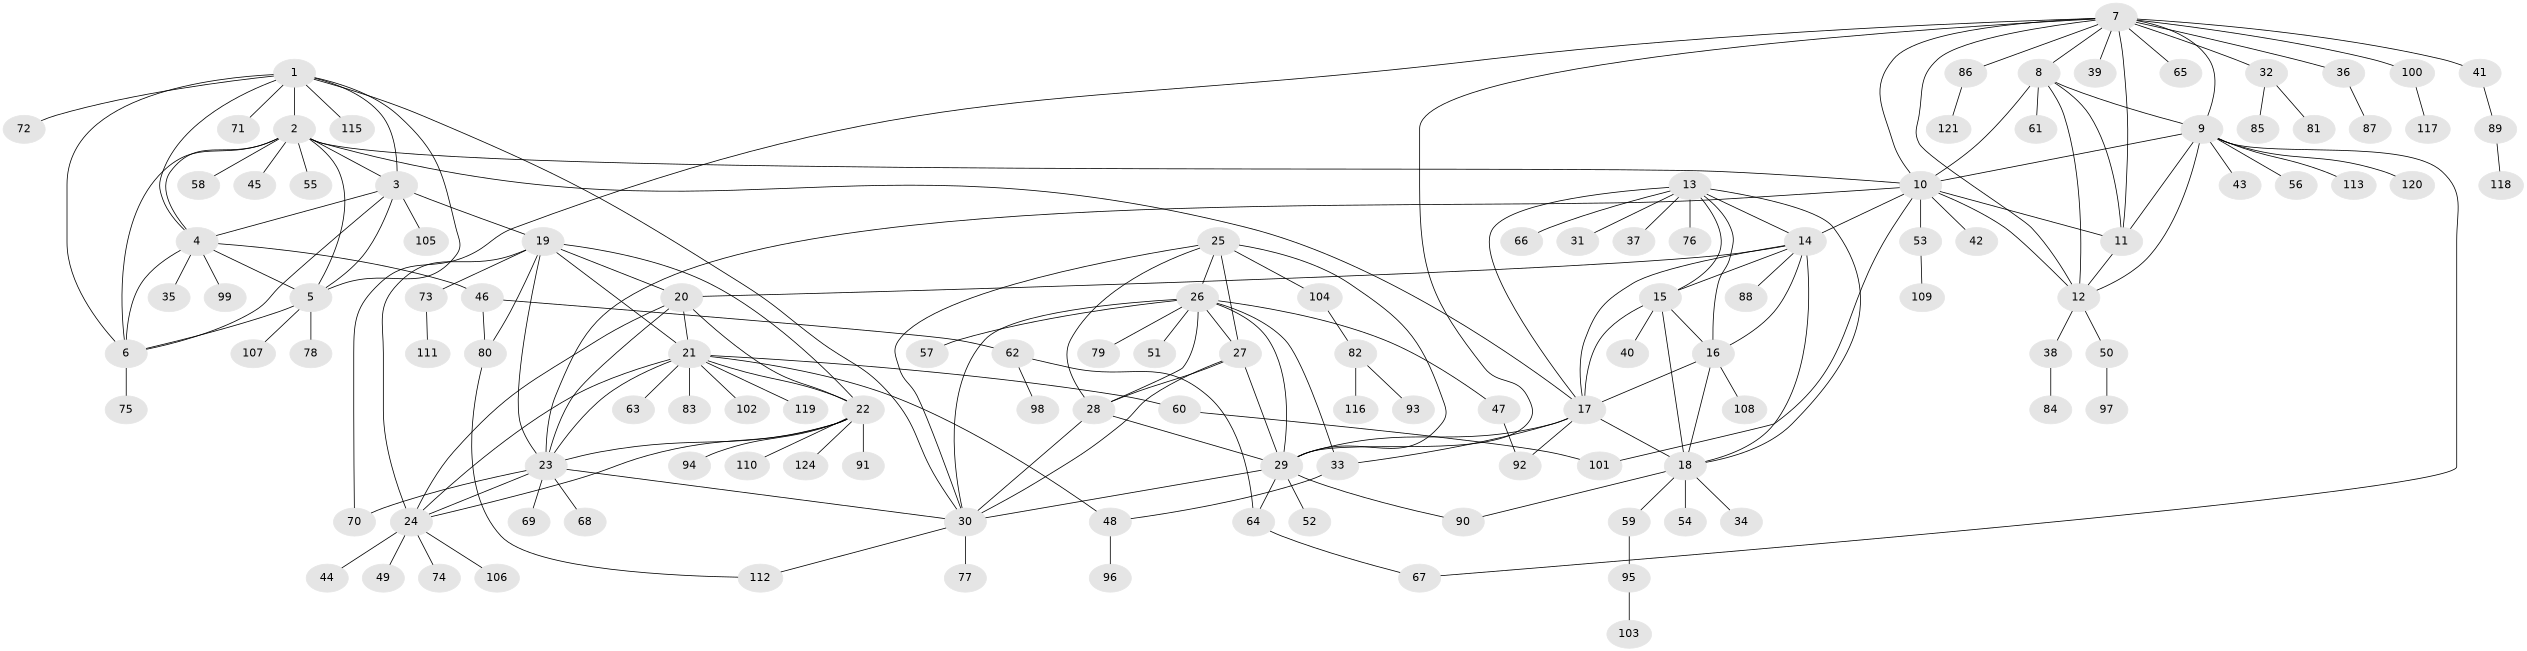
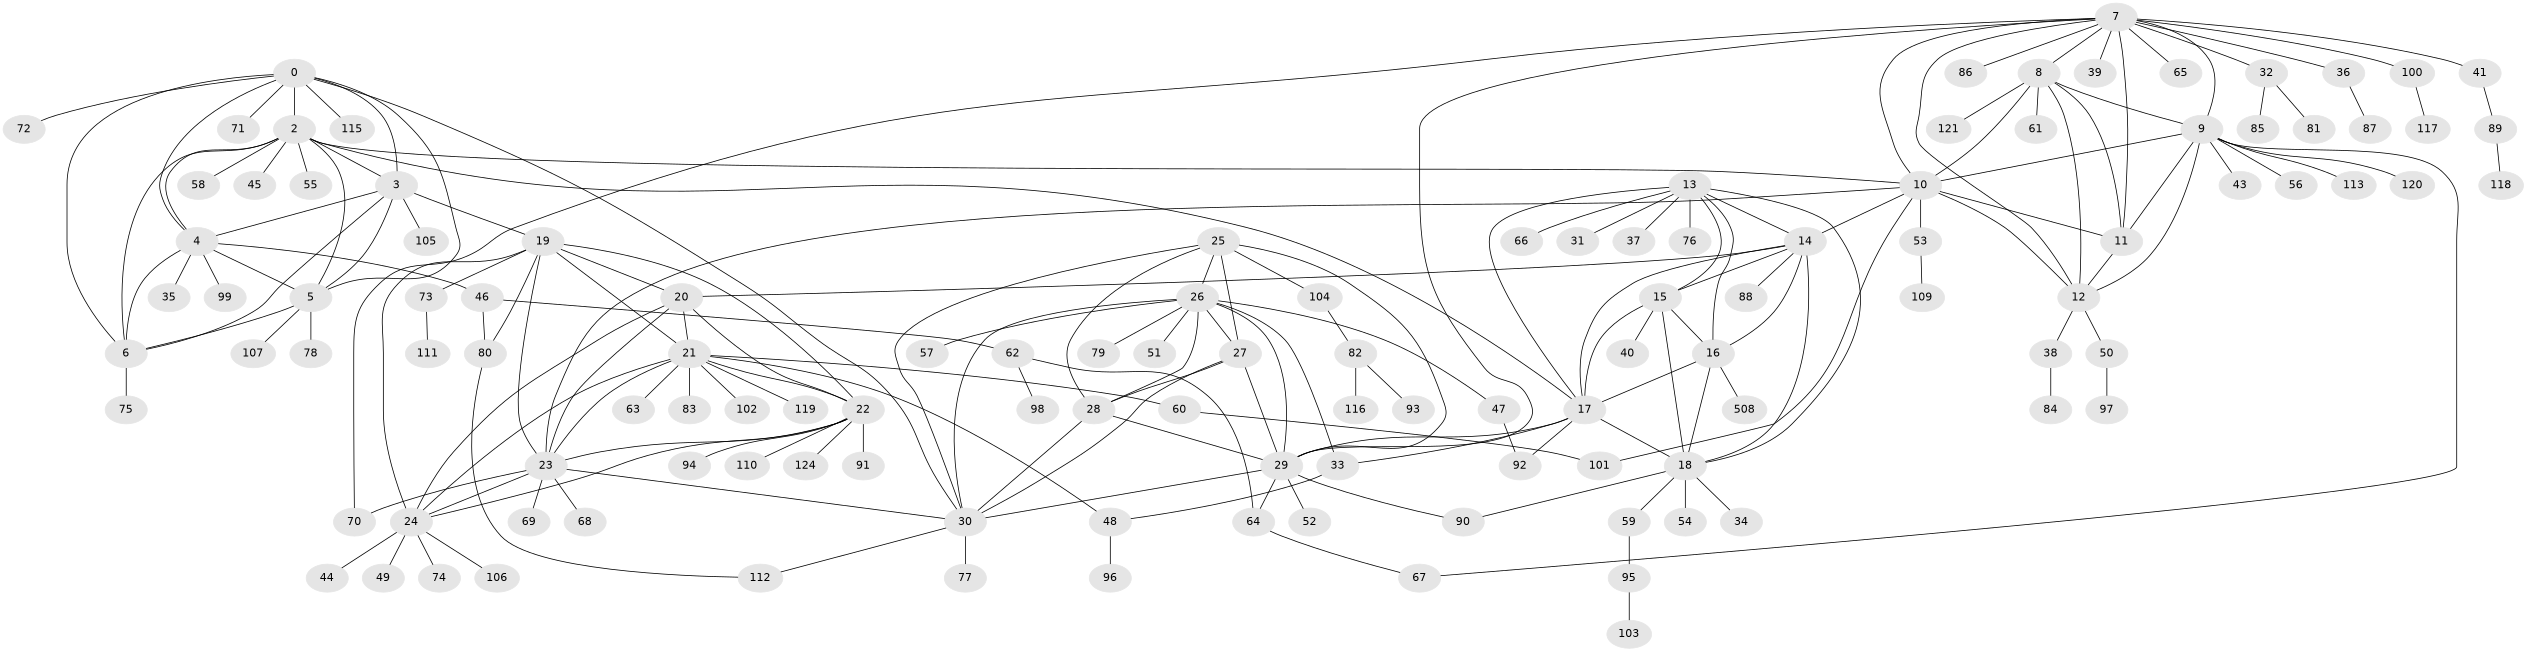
node "1": label "1" -> "0"
edge "86" -- "121": now "8" -- "121"
node "42": removed
node "108": label "108" -> "508"
